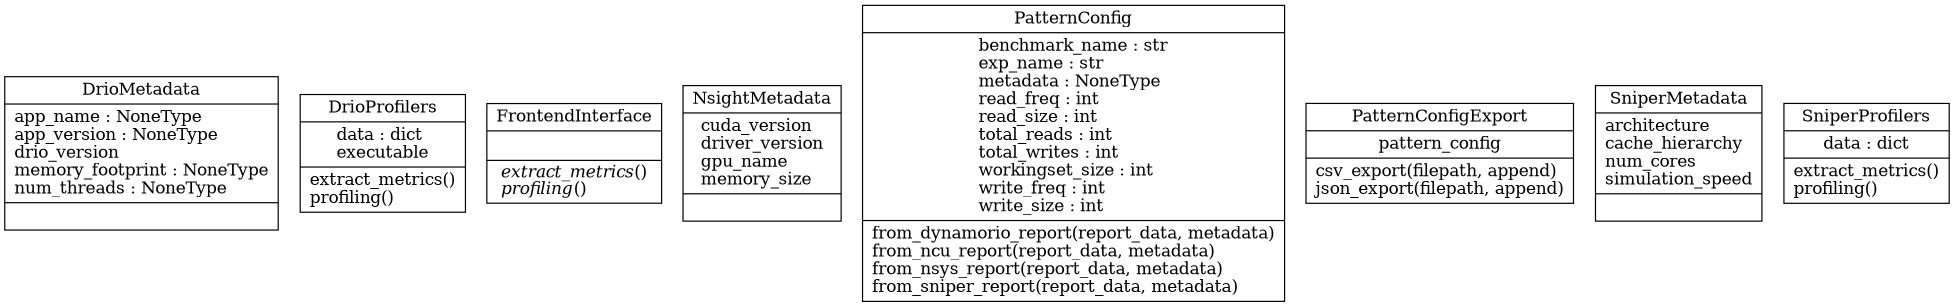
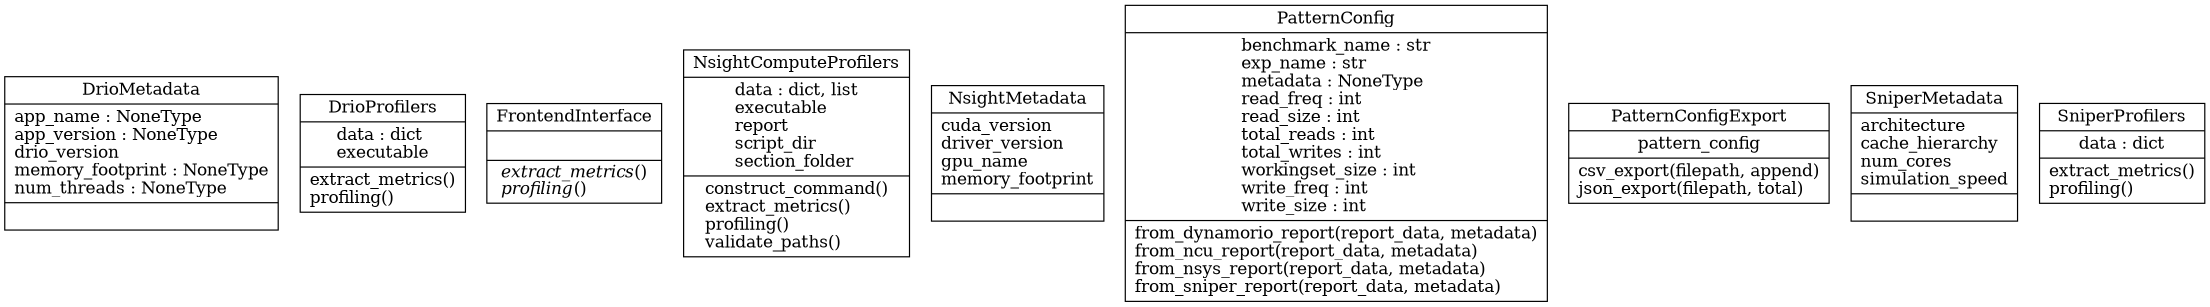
node "NsightComputeProfilers": added
node "NsightMetadata": text "memory_size" -> "memory_footprint"
node "PatternConfigExport": text "json_export(filepath, append)" -> "json_export(filepath, total)"
